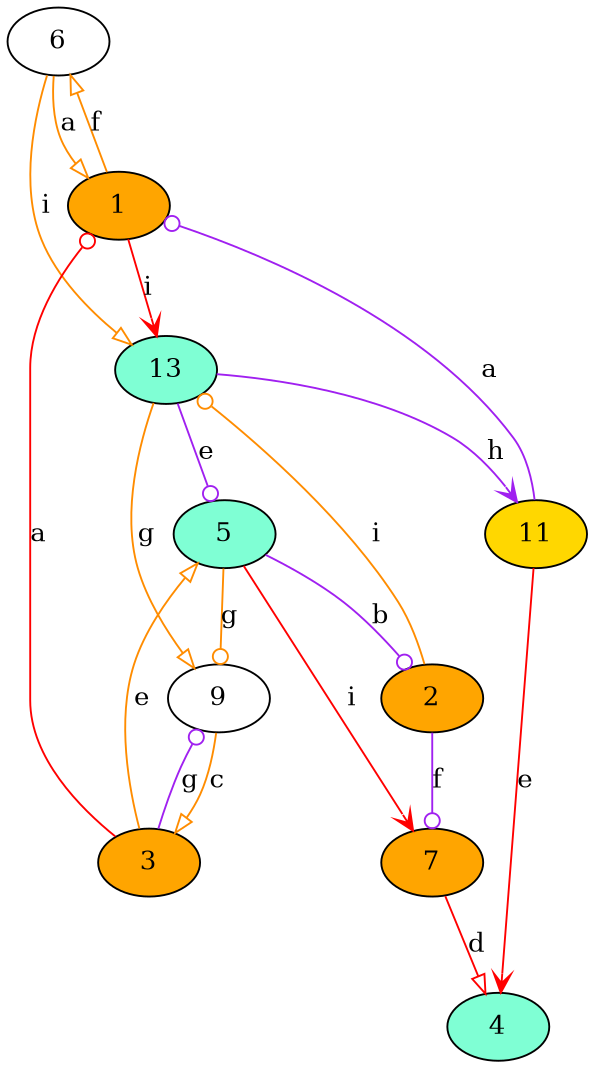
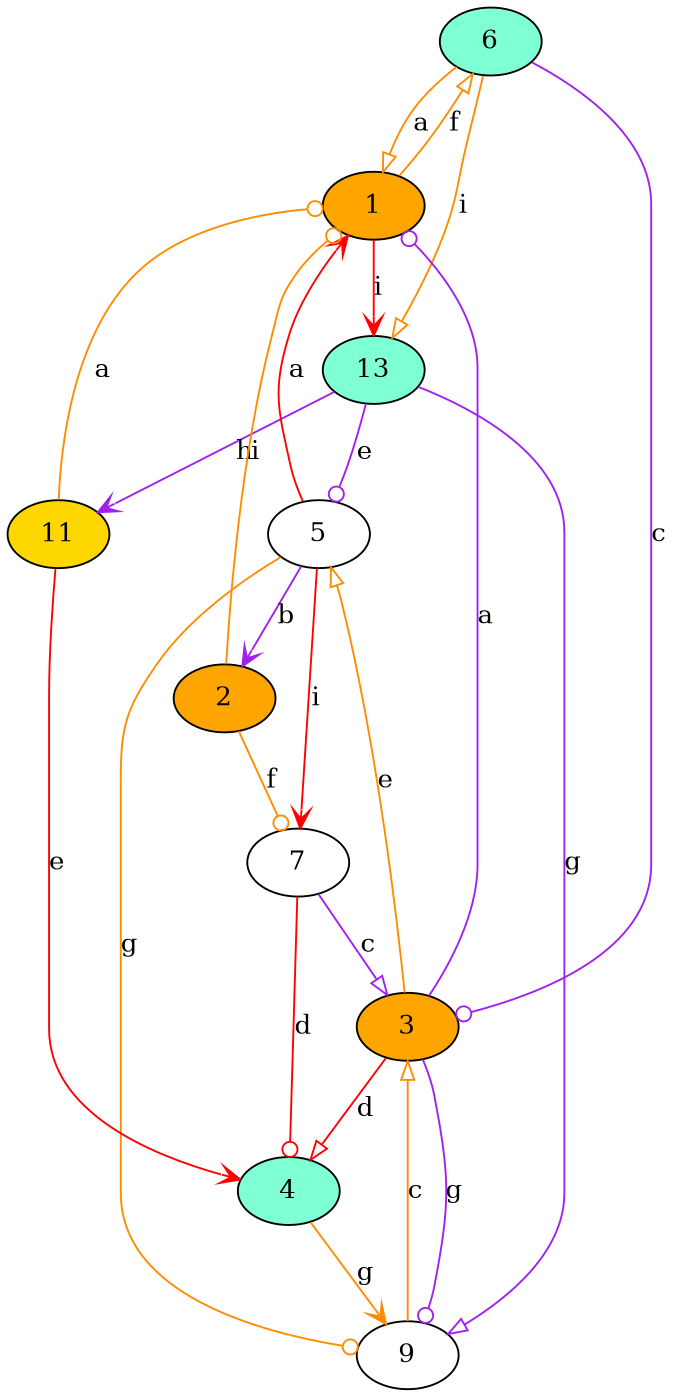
node "6": fillcolor white -> aquamarine
edge "11" -> "1": color purple -> darkorange
edge "5" -> "1": added, label "a"
edge "2" -> "13": now "2" -> "1"
edge "13" -> "9": color darkorange -> purple
node "5": fillcolor aquamarine -> white
edge "3" -> "1": color red -> purple
edge "6" -> "3": added, label "c"
edge "5" -> "2": arrowhead odot -> vee
edge "2" -> "7": color purple -> darkorange
node "7": fillcolor orange -> white
edge "7" -> "3": added, label "c"
edge "7" -> "4": arrowhead onormal -> odot
edge "3" -> "4": added, label "d"
edge "4" -> "9": added, label "g"
